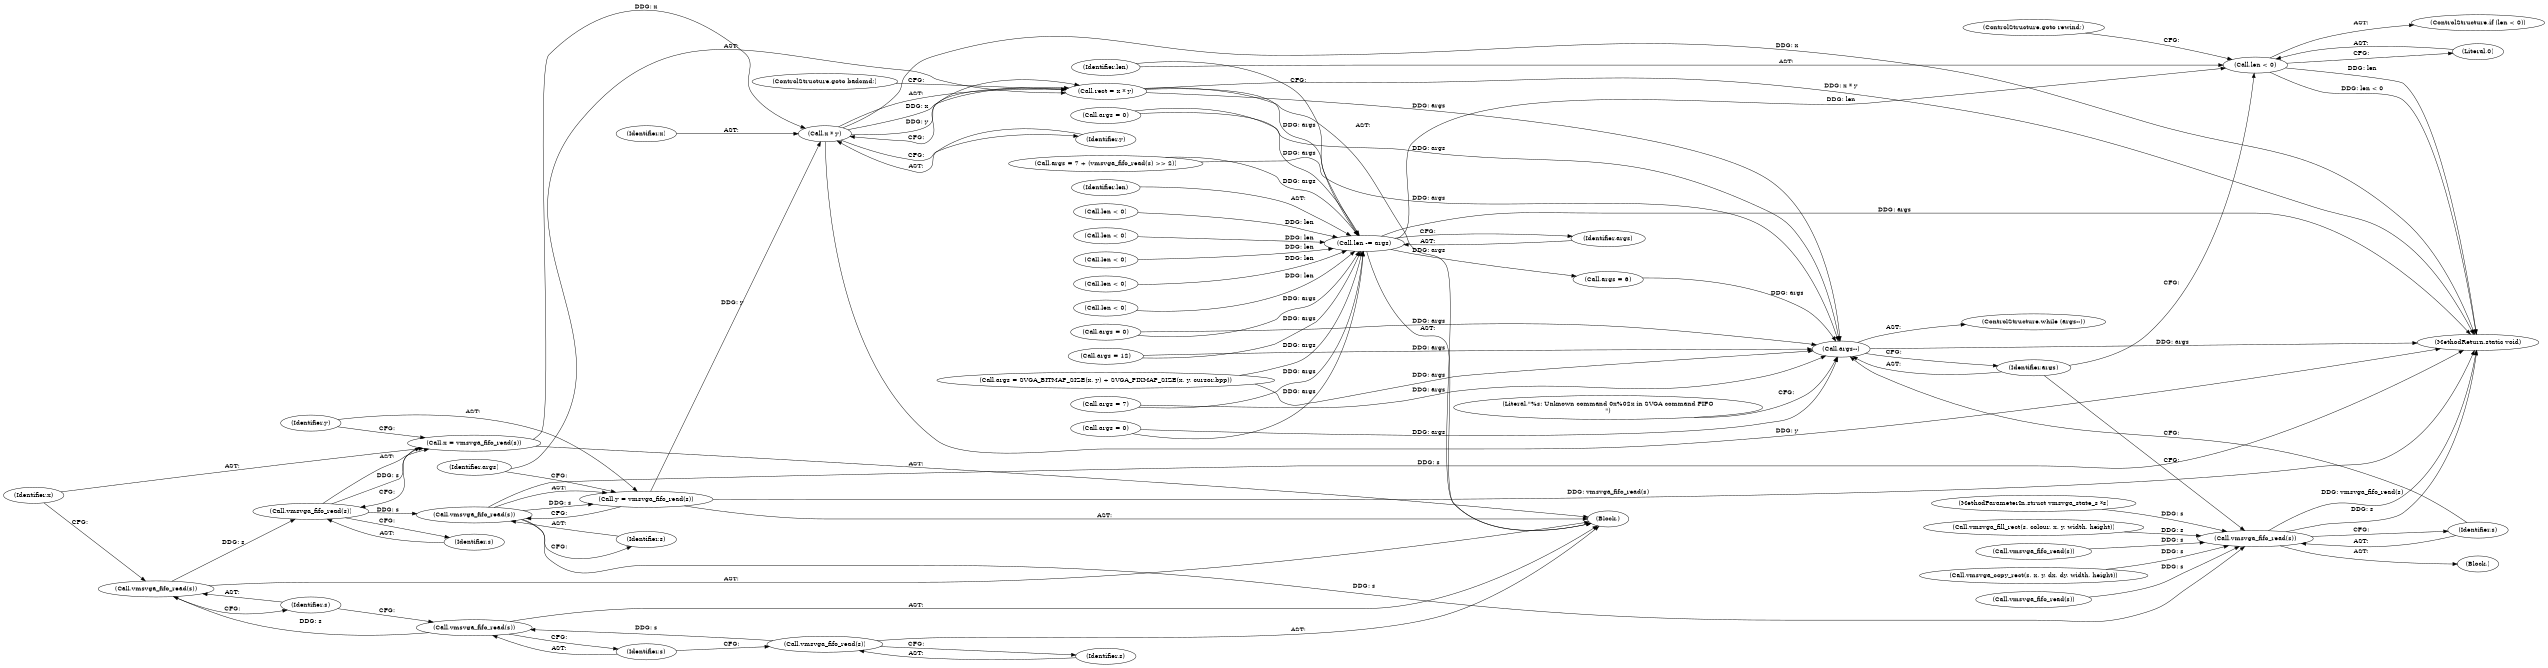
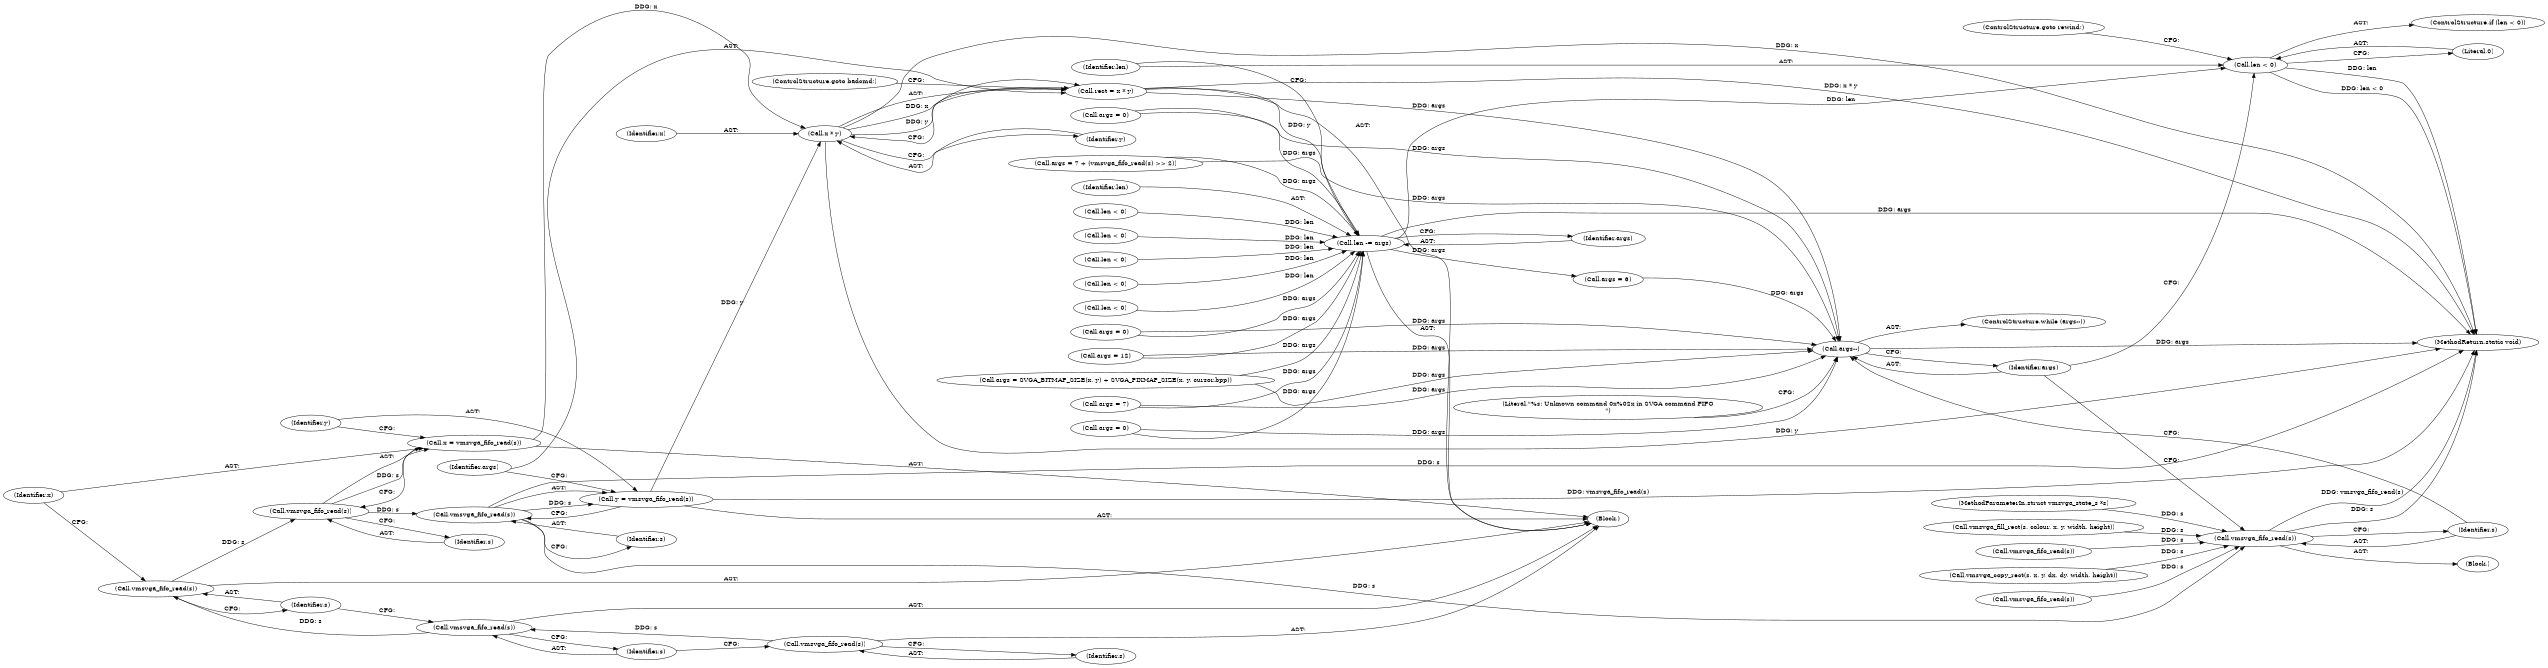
edge "(Call,rect = x * y)" -> "(Call,len -= args)": label "DDG: args" -> "DDG: y"
